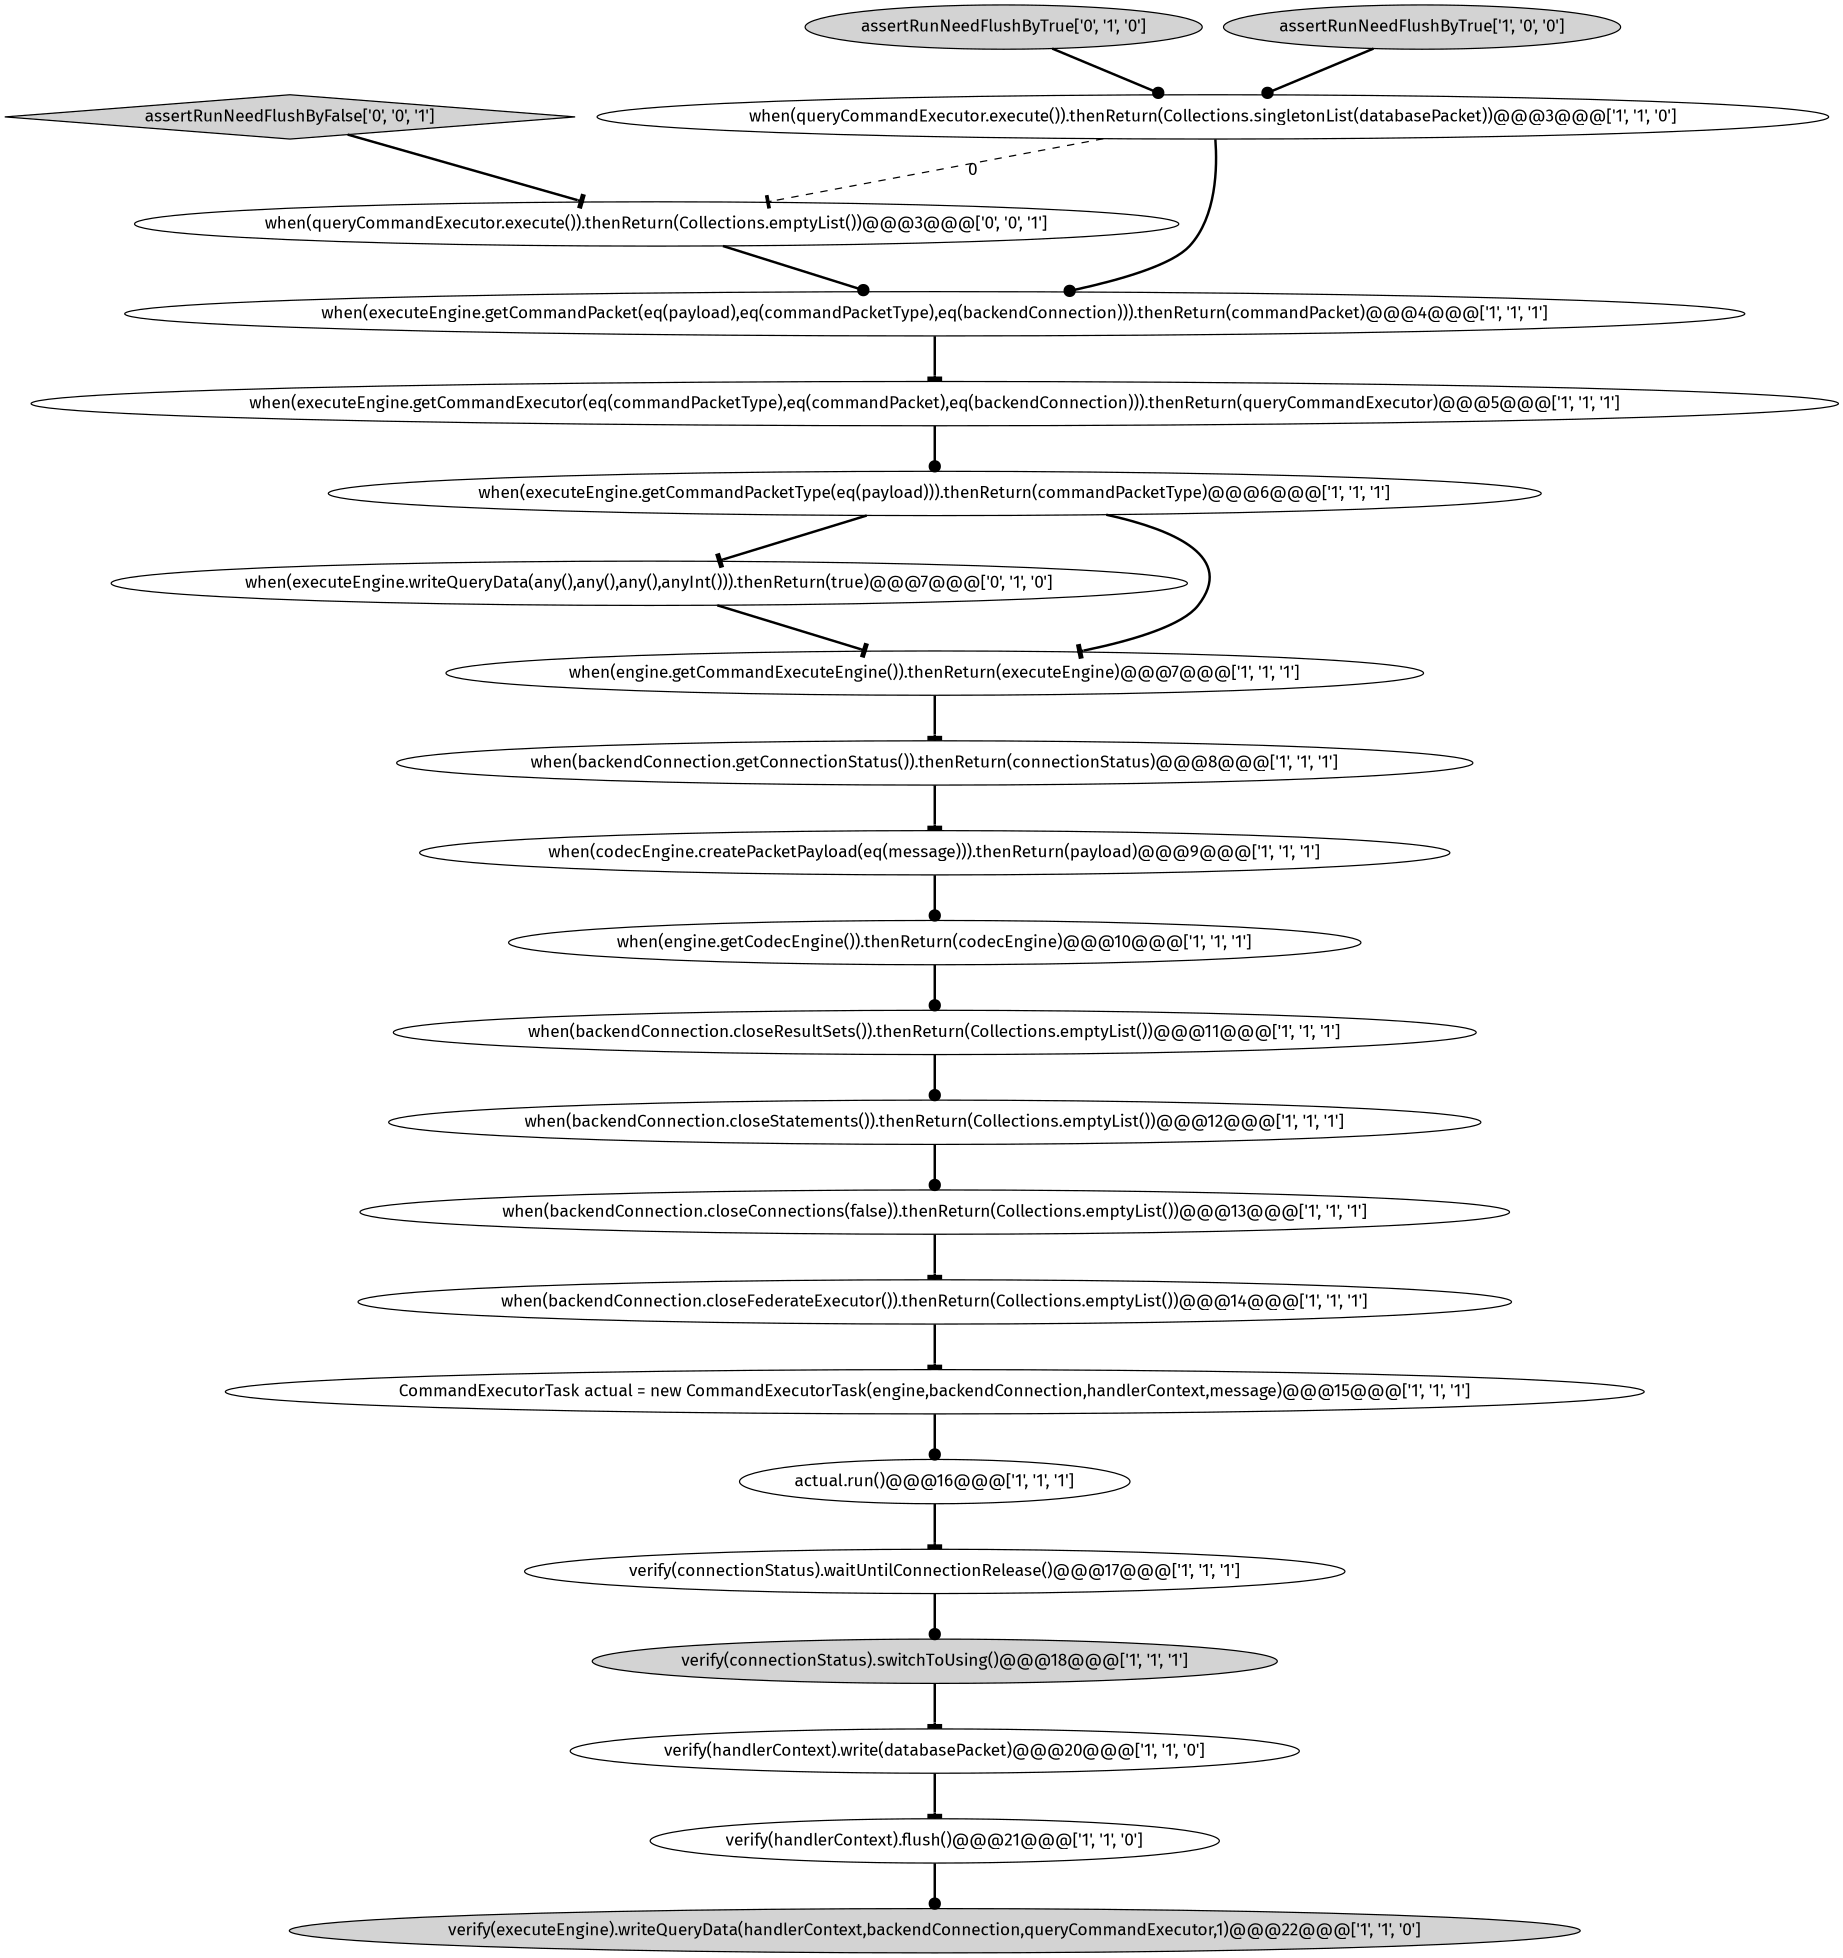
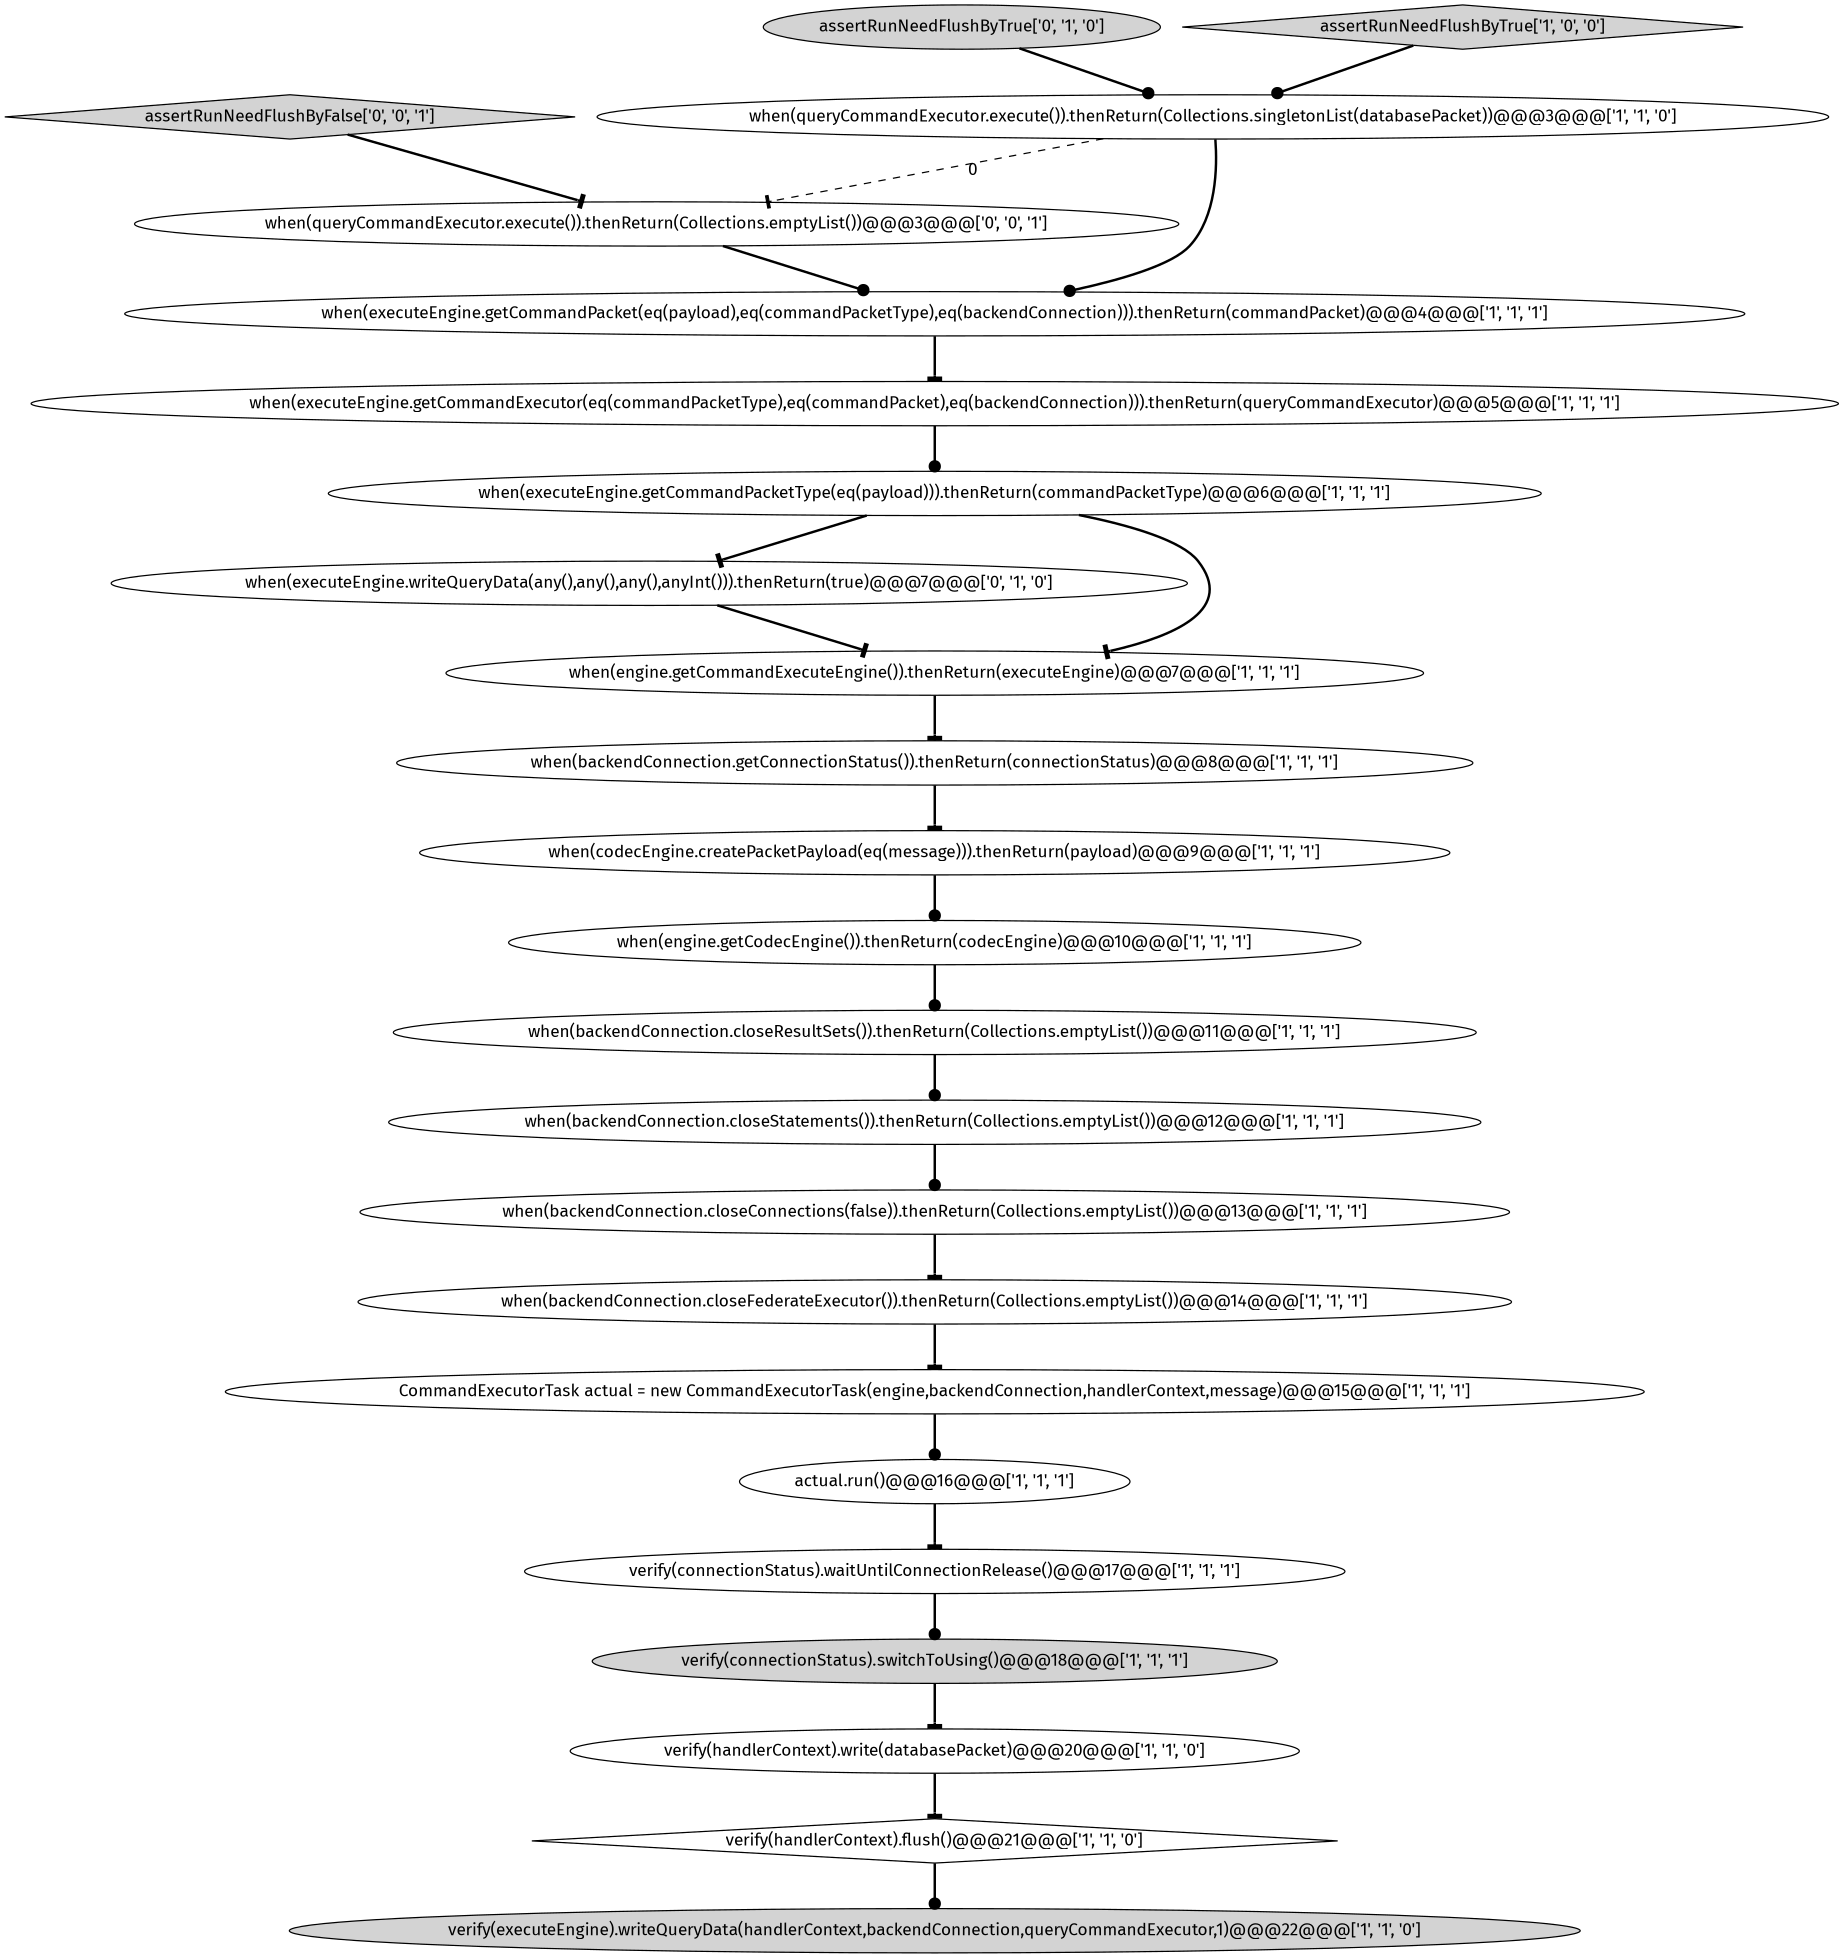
node "assertRunNeedFlushByTrue['1', '0', '0']": shape ellipse -> diamond
node "verify(handlerContext).flush()@@@21@@@['1', '1', '0']": shape ellipse -> diamond
